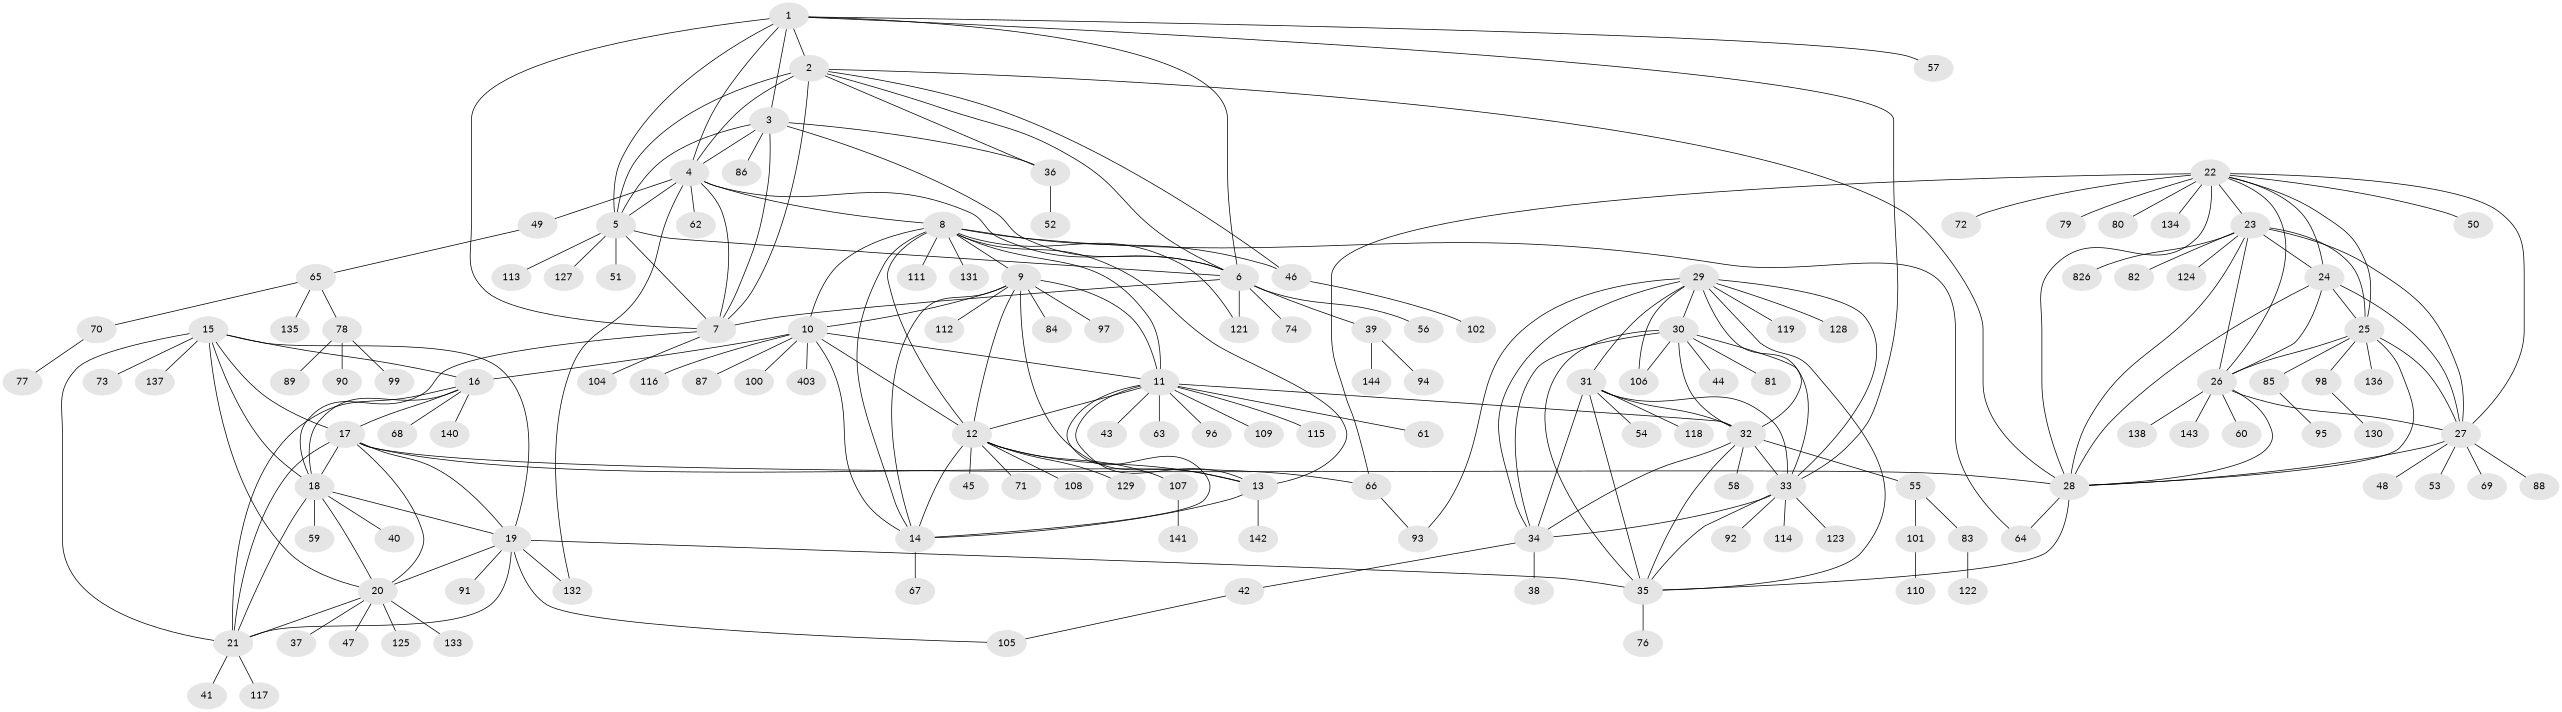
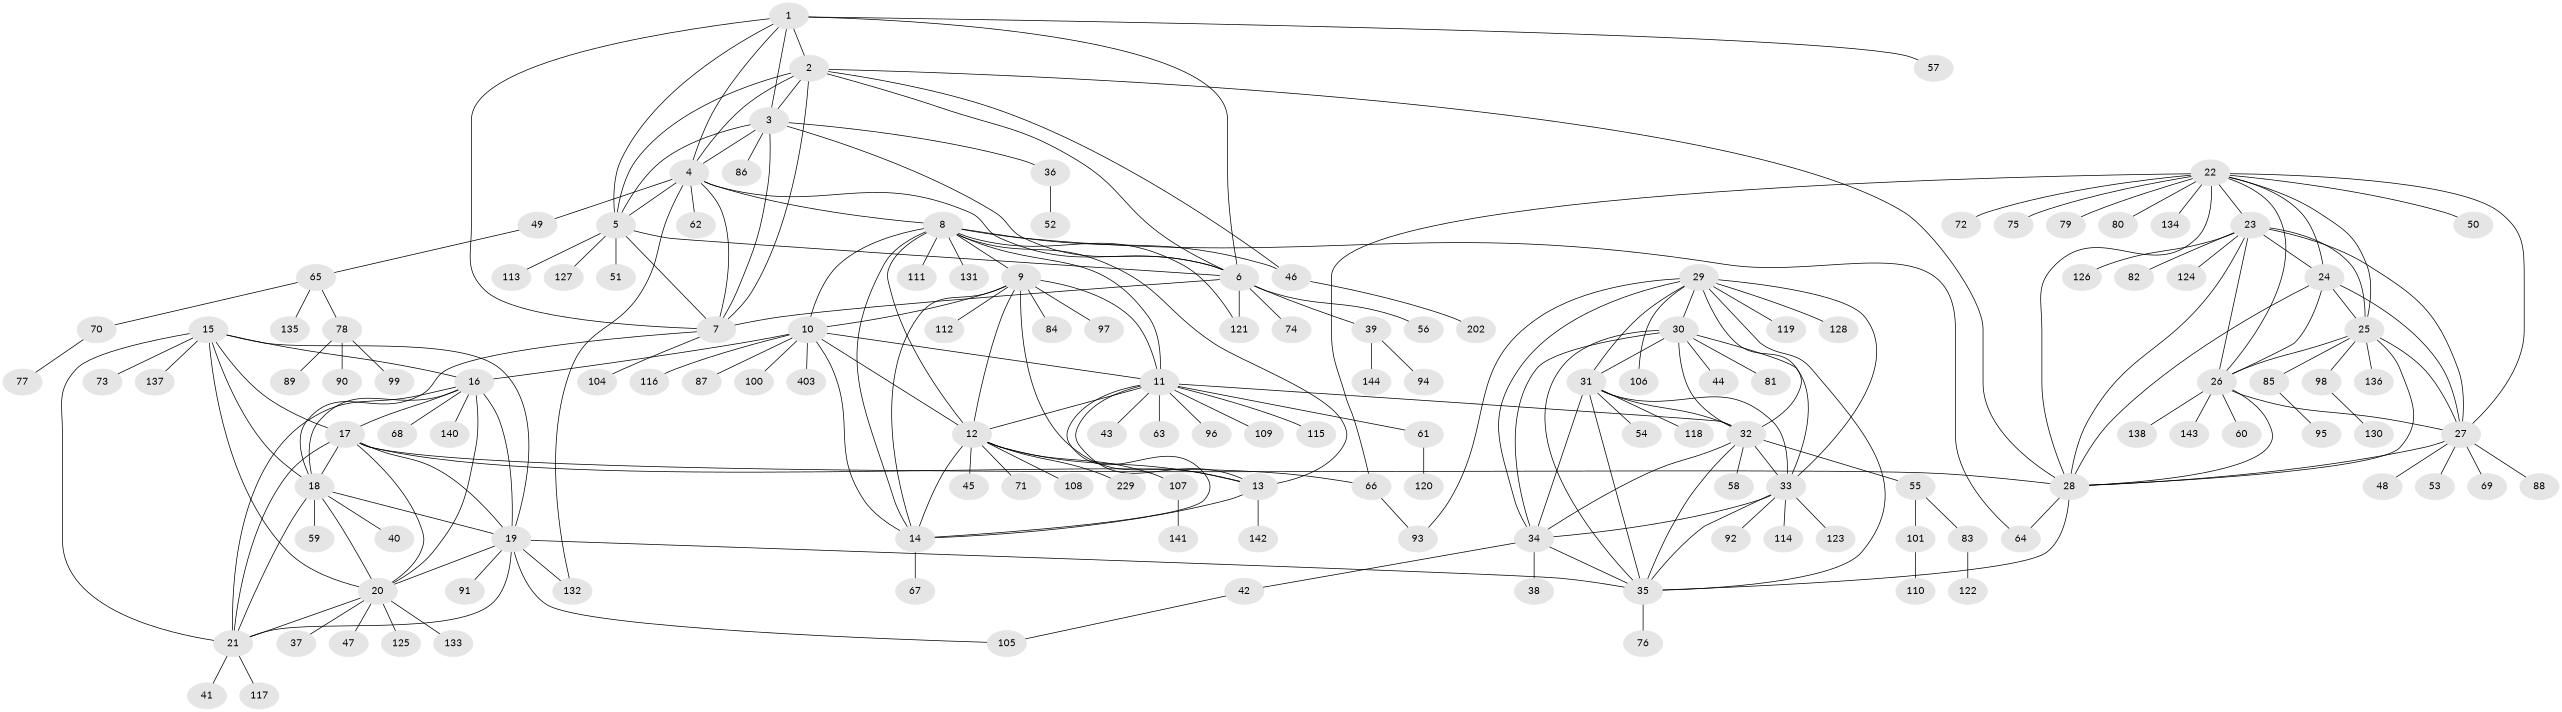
edge "1" -- "33": removed
edge "2" -- "36": now "2" -- "3"
node "75": added
node "826": label "826" -> "126"
node "102": label "102" -> "202"
edge "30" -- "106": now "30" -- "31"
edge "16" -- "19": added
node "129": label "129" -> "229"
node "120": added
edge "16" -- "20": added
edge "34" -- "35": added
